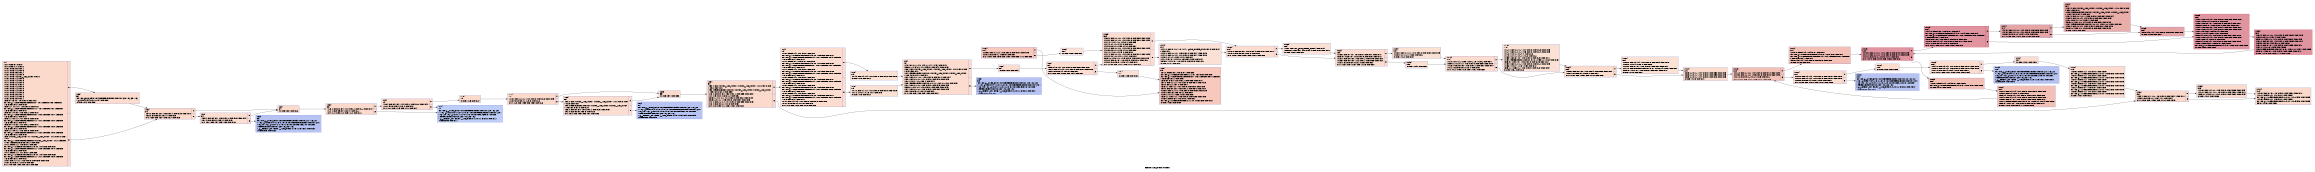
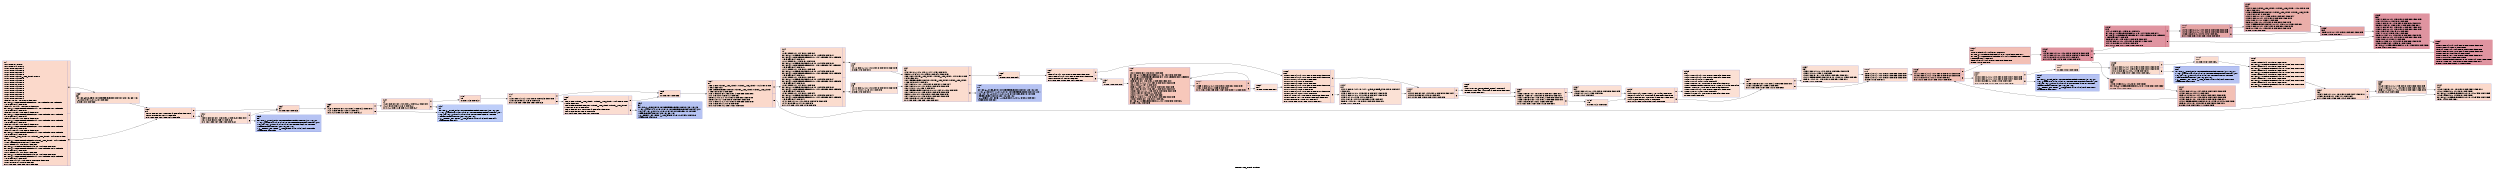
edge "%95:" -> "%104:": added
